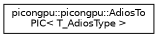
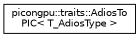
node "picongpu::picongpu::AdiosTo PIC< T_AdiosType >": label "picongpu::picongpu::AdiosTo PIC< T_AdiosType >" -> "picongpu::traits::AdiosTo PIC< T_AdiosType >"
